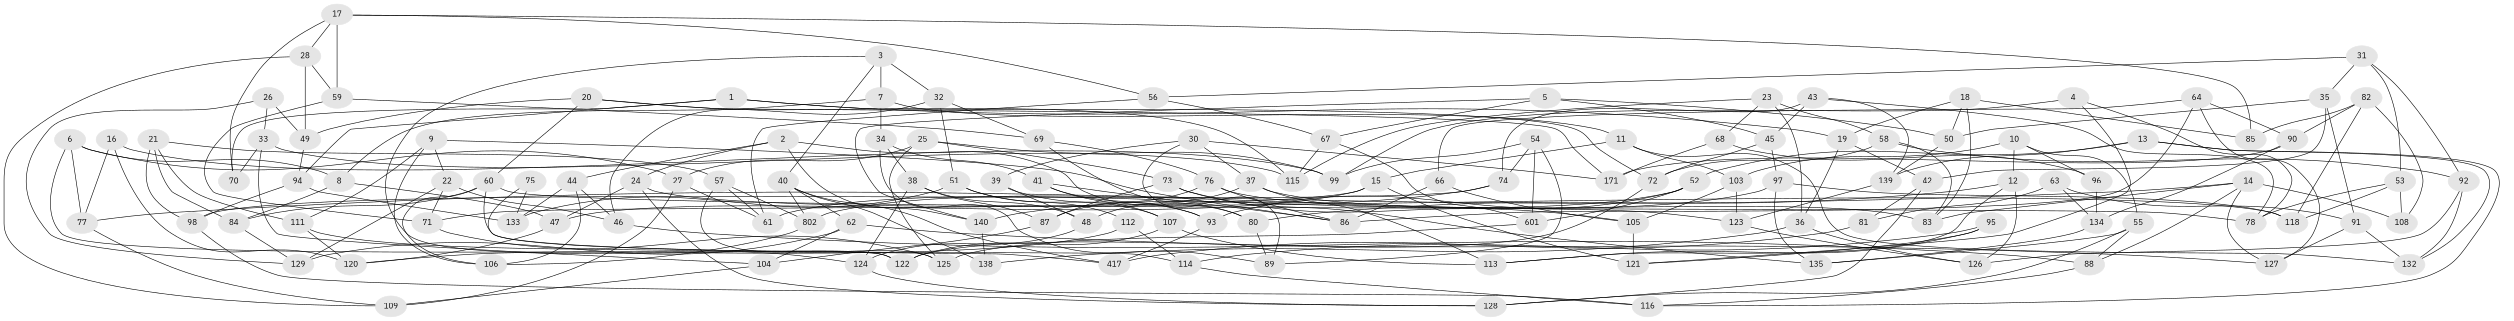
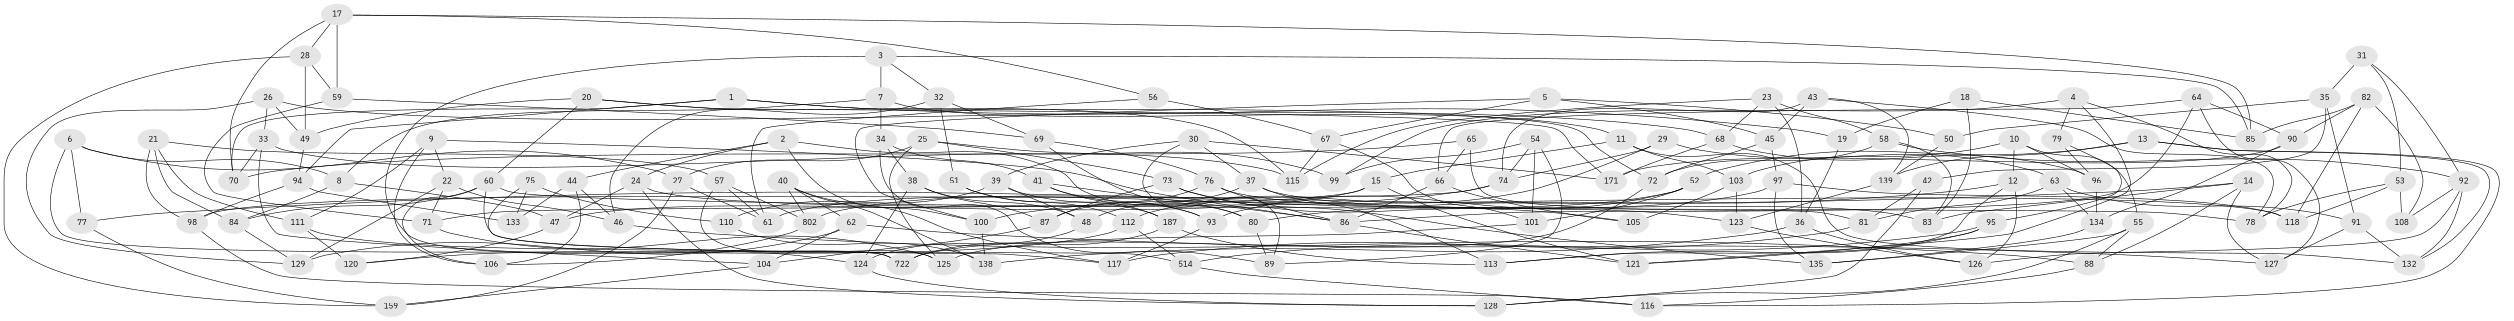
edge "31" -- "56": removed
edge "26" -- "68": added
edge "18" -- "50": removed
edge "3" -- "40": now "3" -- "85"
node "16": removed
node "65": added
node "29": added
node "79": added
edge "19" -- "42": removed
edge "14" -- "108": now "92" -- "108"
edge "51" -- "133": removed
node "110": added
node "140": label "140" -> "100"
node "107": label "107" -> "187"
node "601": label "601" -> "101"
edge "105" -- "121": now "86" -- "121"
node "122": label "122" -> "722"
node "417": label "417" -> "117"
node "114": label "114" -> "514"
node "109": label "109" -> "159"
